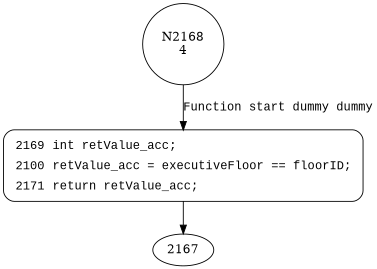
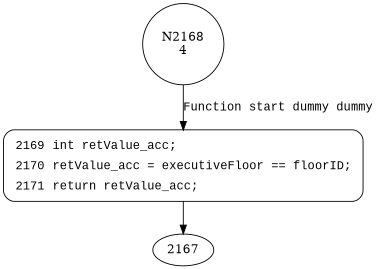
node "2169": text "2100" -> "2170"
